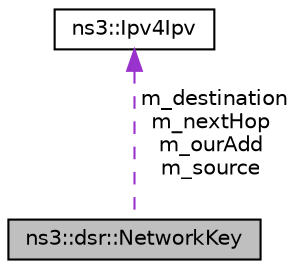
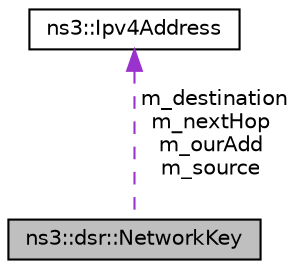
node "ns3::Ipv4Ipv": label "ns3::Ipv4Ipv" -> "ns3::Ipv4Address"
